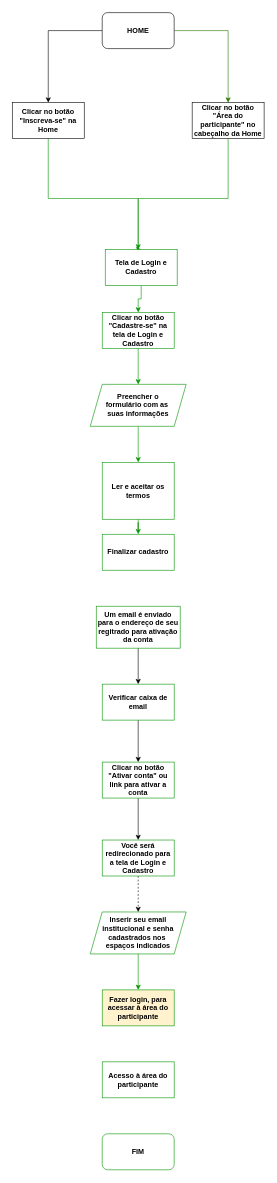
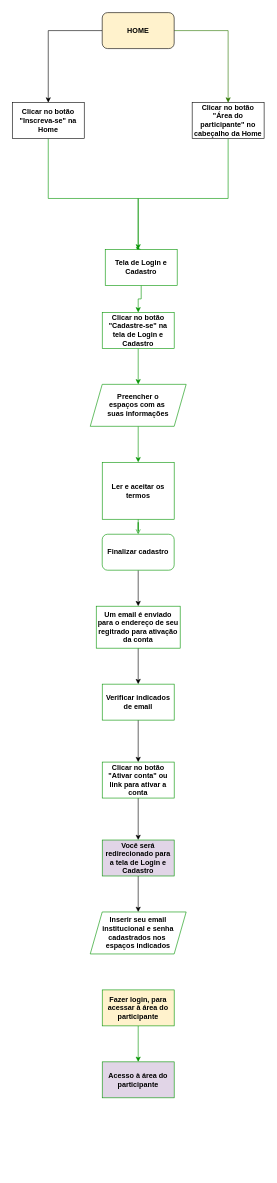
node "HOME": fillcolor #ffffff -> #fff2cc
node "Preencher o formulário com as suas informações": label "Preencher o formulário com as suas informações" -> "Preencher o espaços com as suas informações"
edge "Ler e aceitar os termos" -> "Finalizar cadastro": arrowhead classic -> open
node "Finalizar cadastro": shape rectangle -> rounded rectangle
edge "Finalizar cadastro" -> "Um email é enviado para o endereço de seu regitrado para ativação da conta": added
node "Verificar caixa de email": label "Verificar caixa de email" -> "Verificar indicados de email"
node "Você será redirecionado para a tela de Login e Cadastro": fillcolor #ffffff -> #e1d5e7
edge "Você será redirecionado para a tela de Login e Cadastro" -> "Inserir seu email institucional e senha cadastrados nos espaços indicados": style dashed -> solid
edge "Inserir seu email institucional e senha cadastrados nos espaços indicados" -> "Fazer login, para acessar à área do participante": removed
edge "Fazer login, para acessar à área do participante" -> "Acesso à área do participante": added
node "Acesso à área do participante": fillcolor #ffffff -> #e1d5e7
node "FIM": removed
